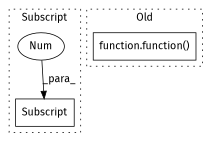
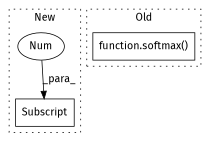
cluster "Subscript": label "Subscript" -> "New"
node "function.function()": label "function.function()" -> "function.softmax()"
